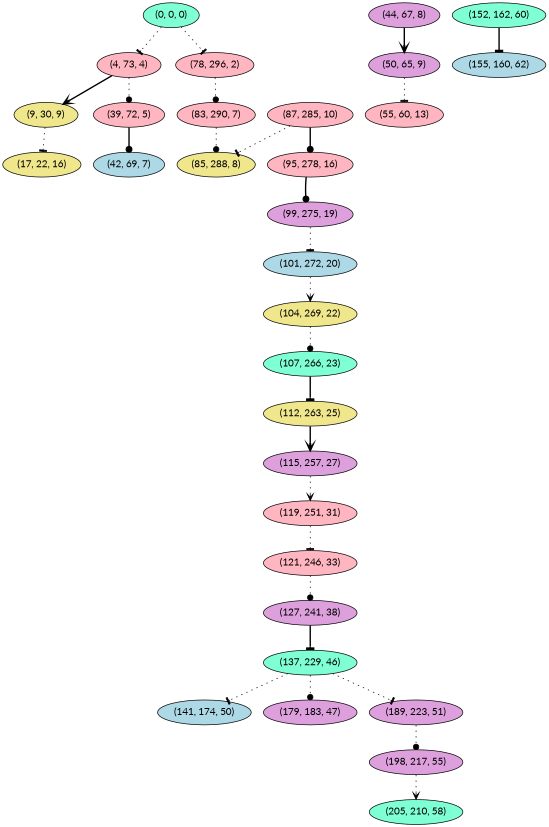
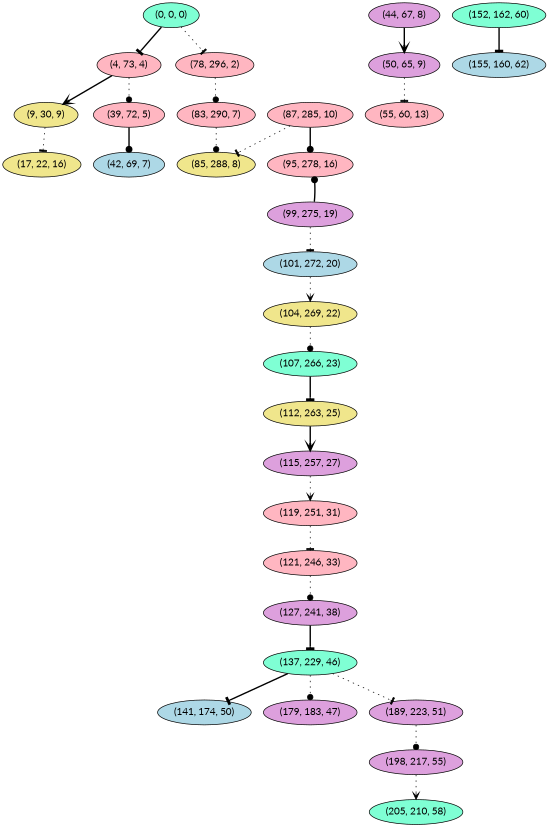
edge "(0, 0, 0)" -> "(4, 73, 4)": style dotted -> bold
edge "(95, 278, 16)" -> "(99, 275, 19)": reversed
edge "(137, 229, 46)" -> "(141, 174, 50)": style dotted -> bold
